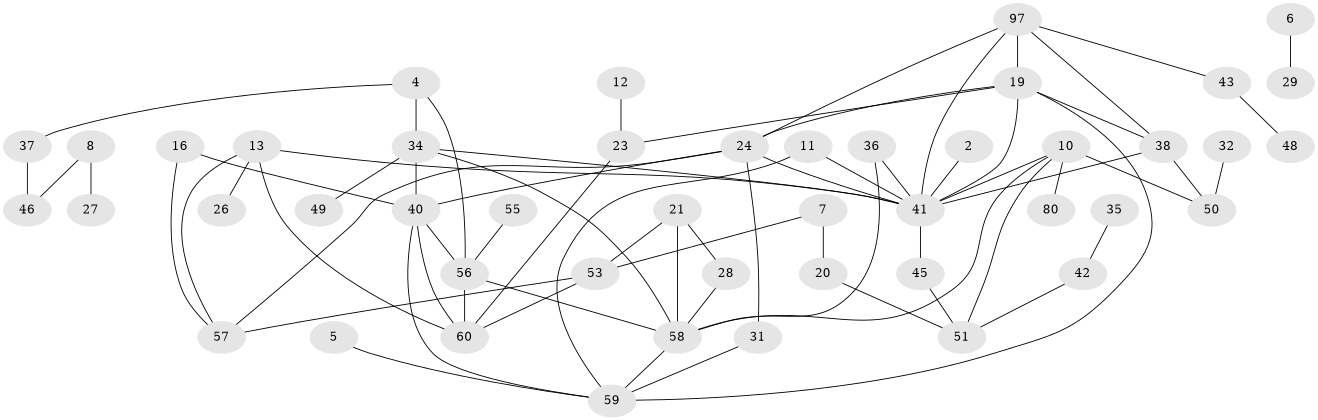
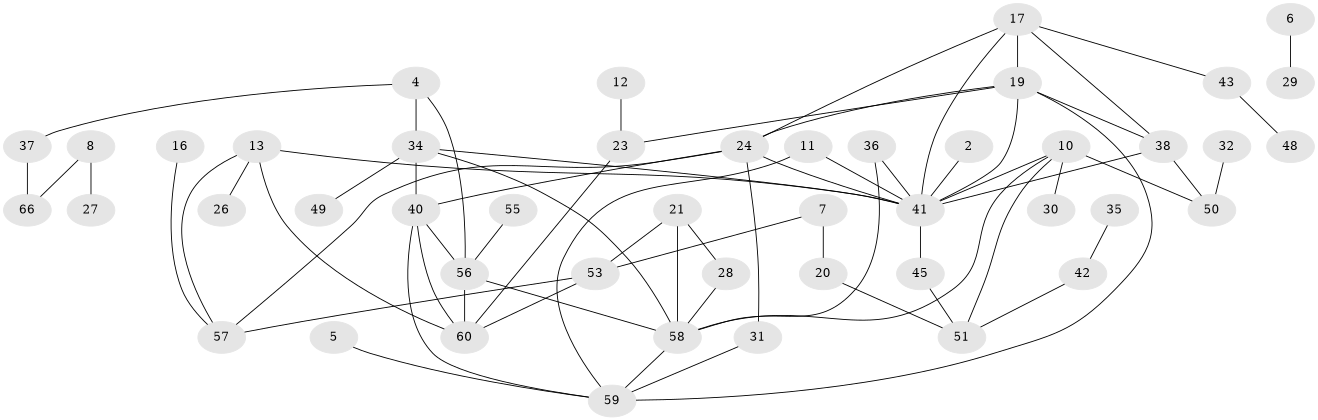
node "97": label "97" -> "17"
edge "16" -- "40": removed
node "46": label "46" -> "66"
node "80": label "80" -> "30"
